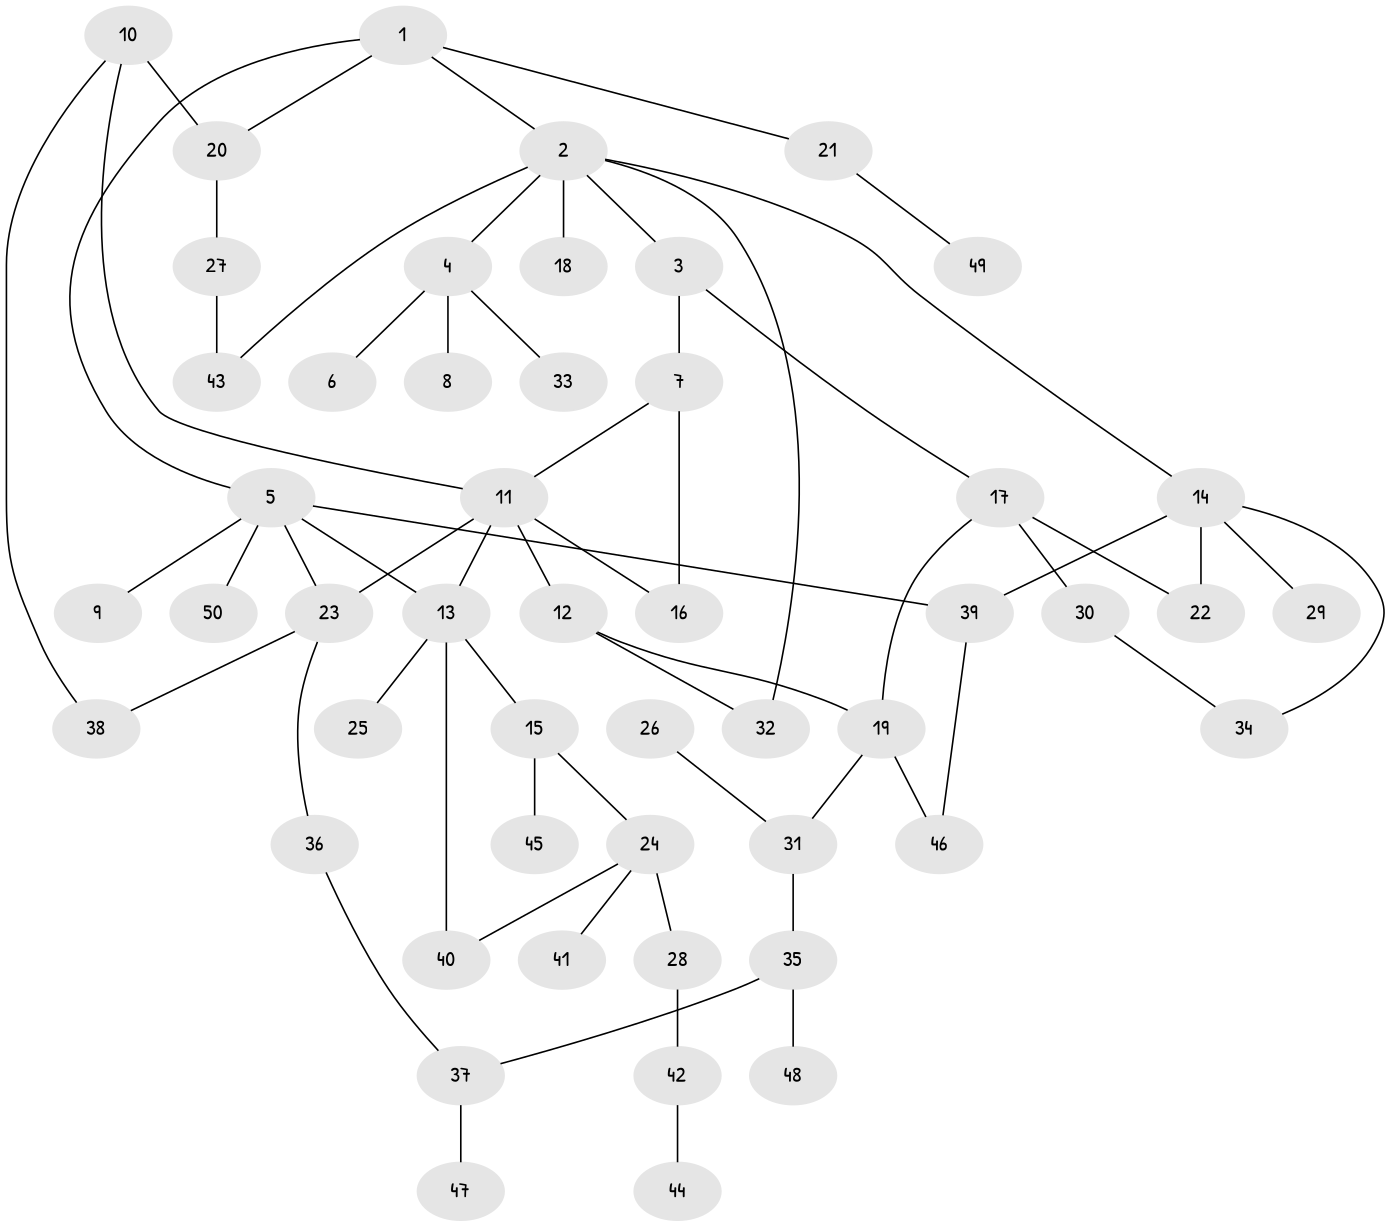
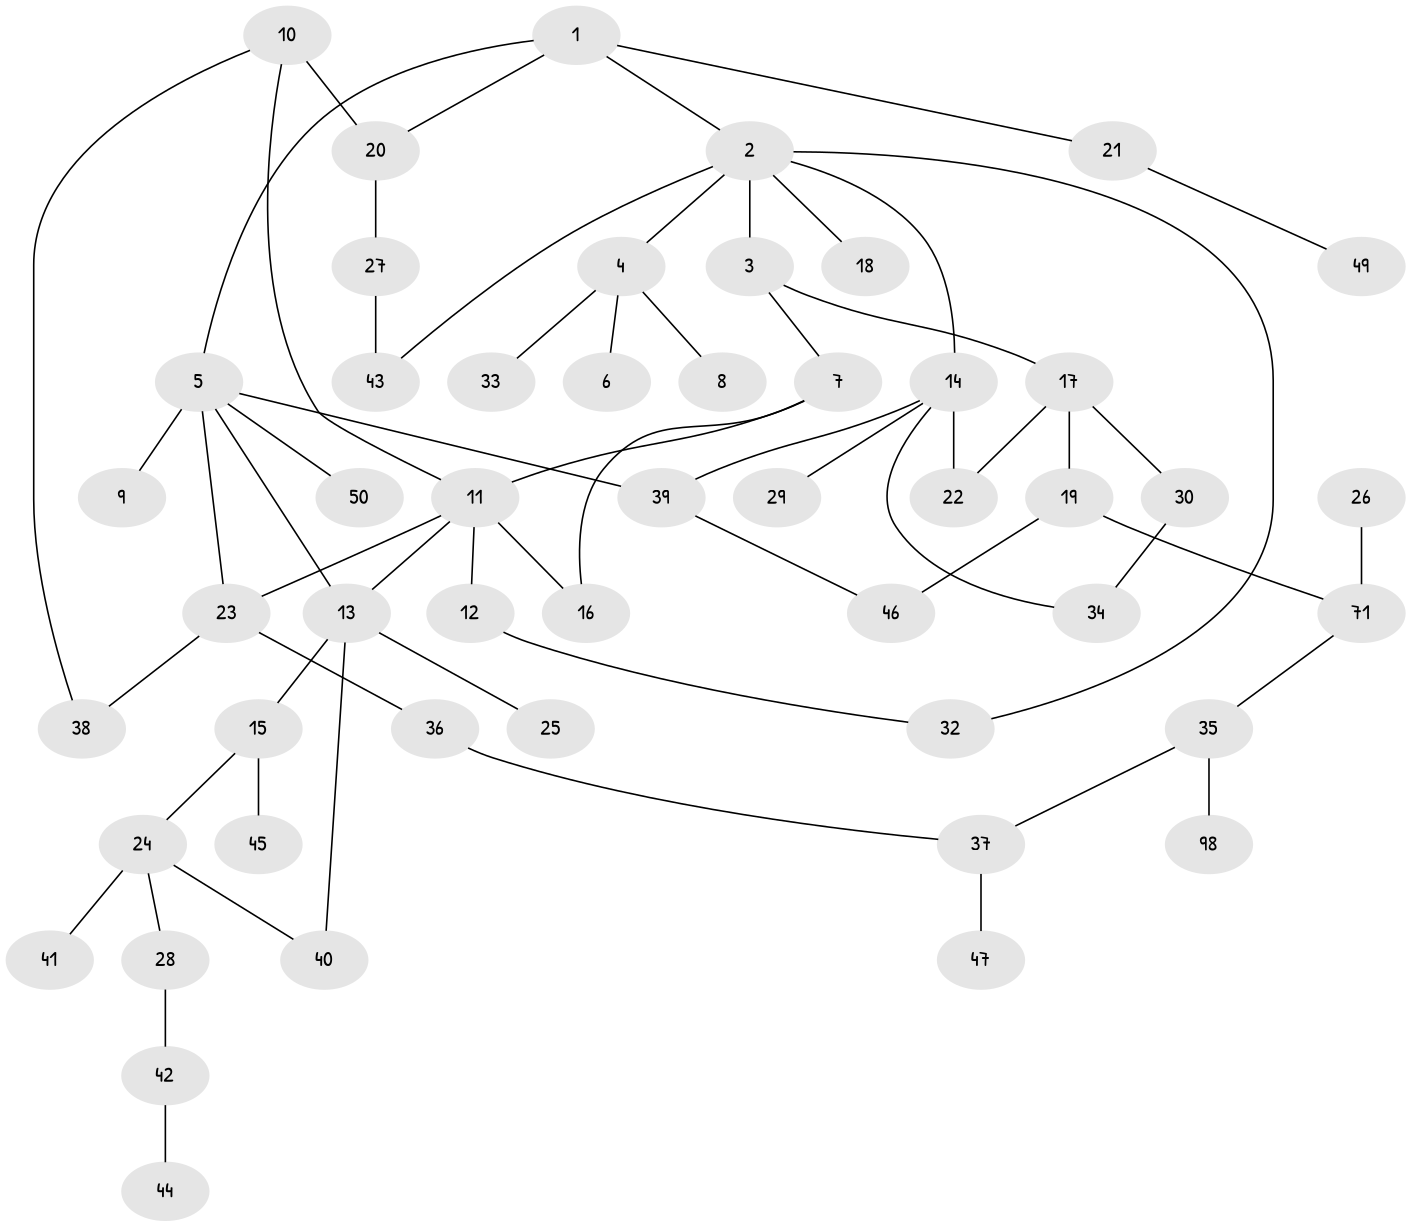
edge "12" -- "19": removed
node "31": label "31" -> "71"
node "48": label "48" -> "98"
